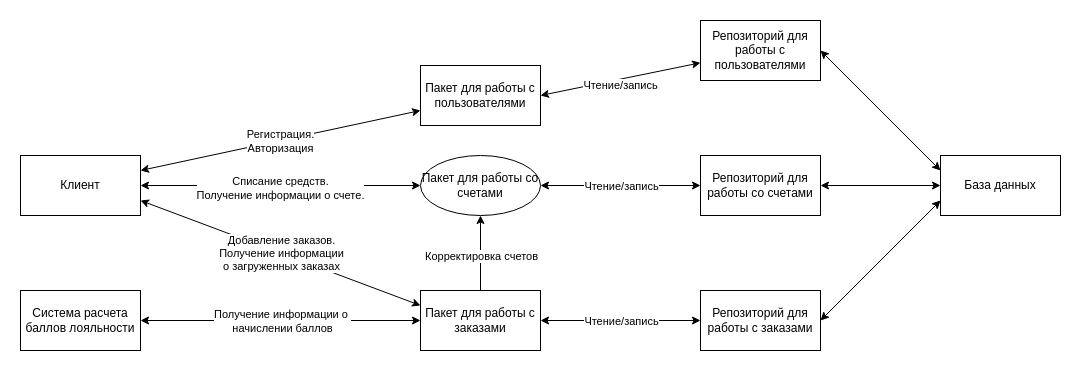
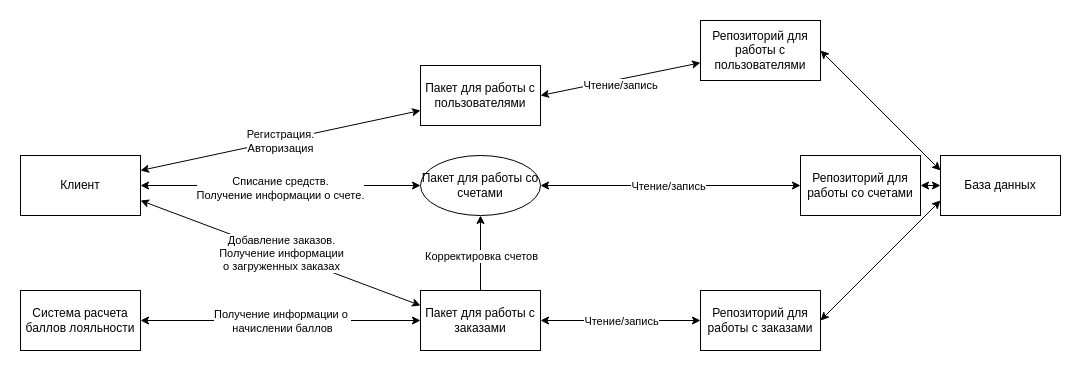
node "Репозиторий для работы со счетами": moved (761, 186) -> (861, 186)
